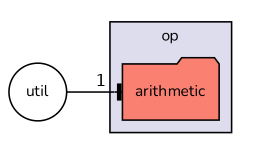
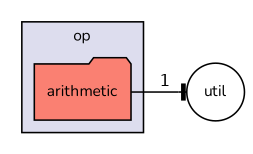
edge "util" -> "arithmetic": reversed
